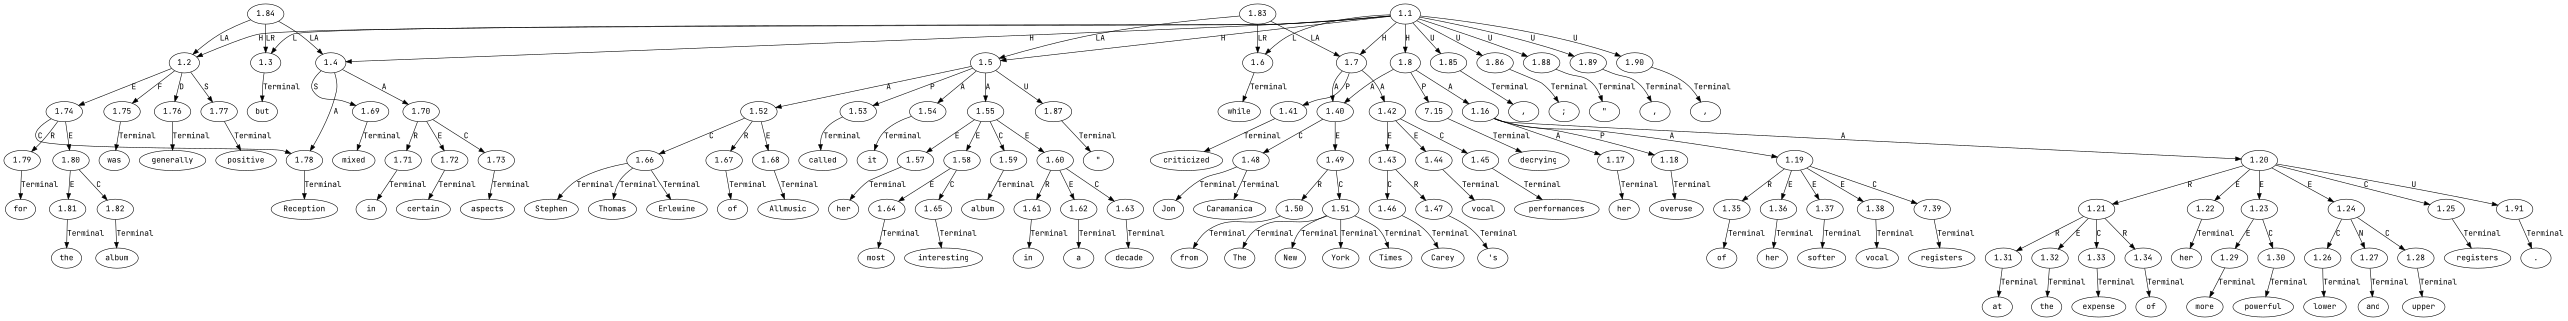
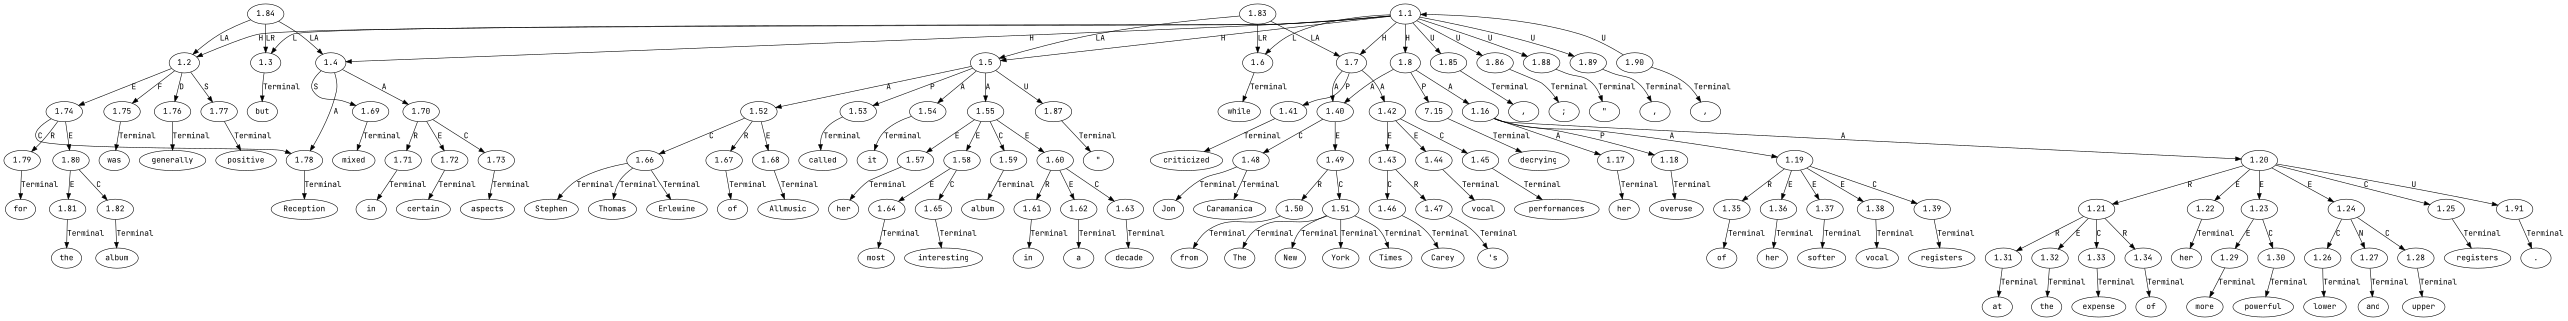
edge "1.1" -> "1.90": reversed
node "7.39": label "7.39" -> "1.39"
